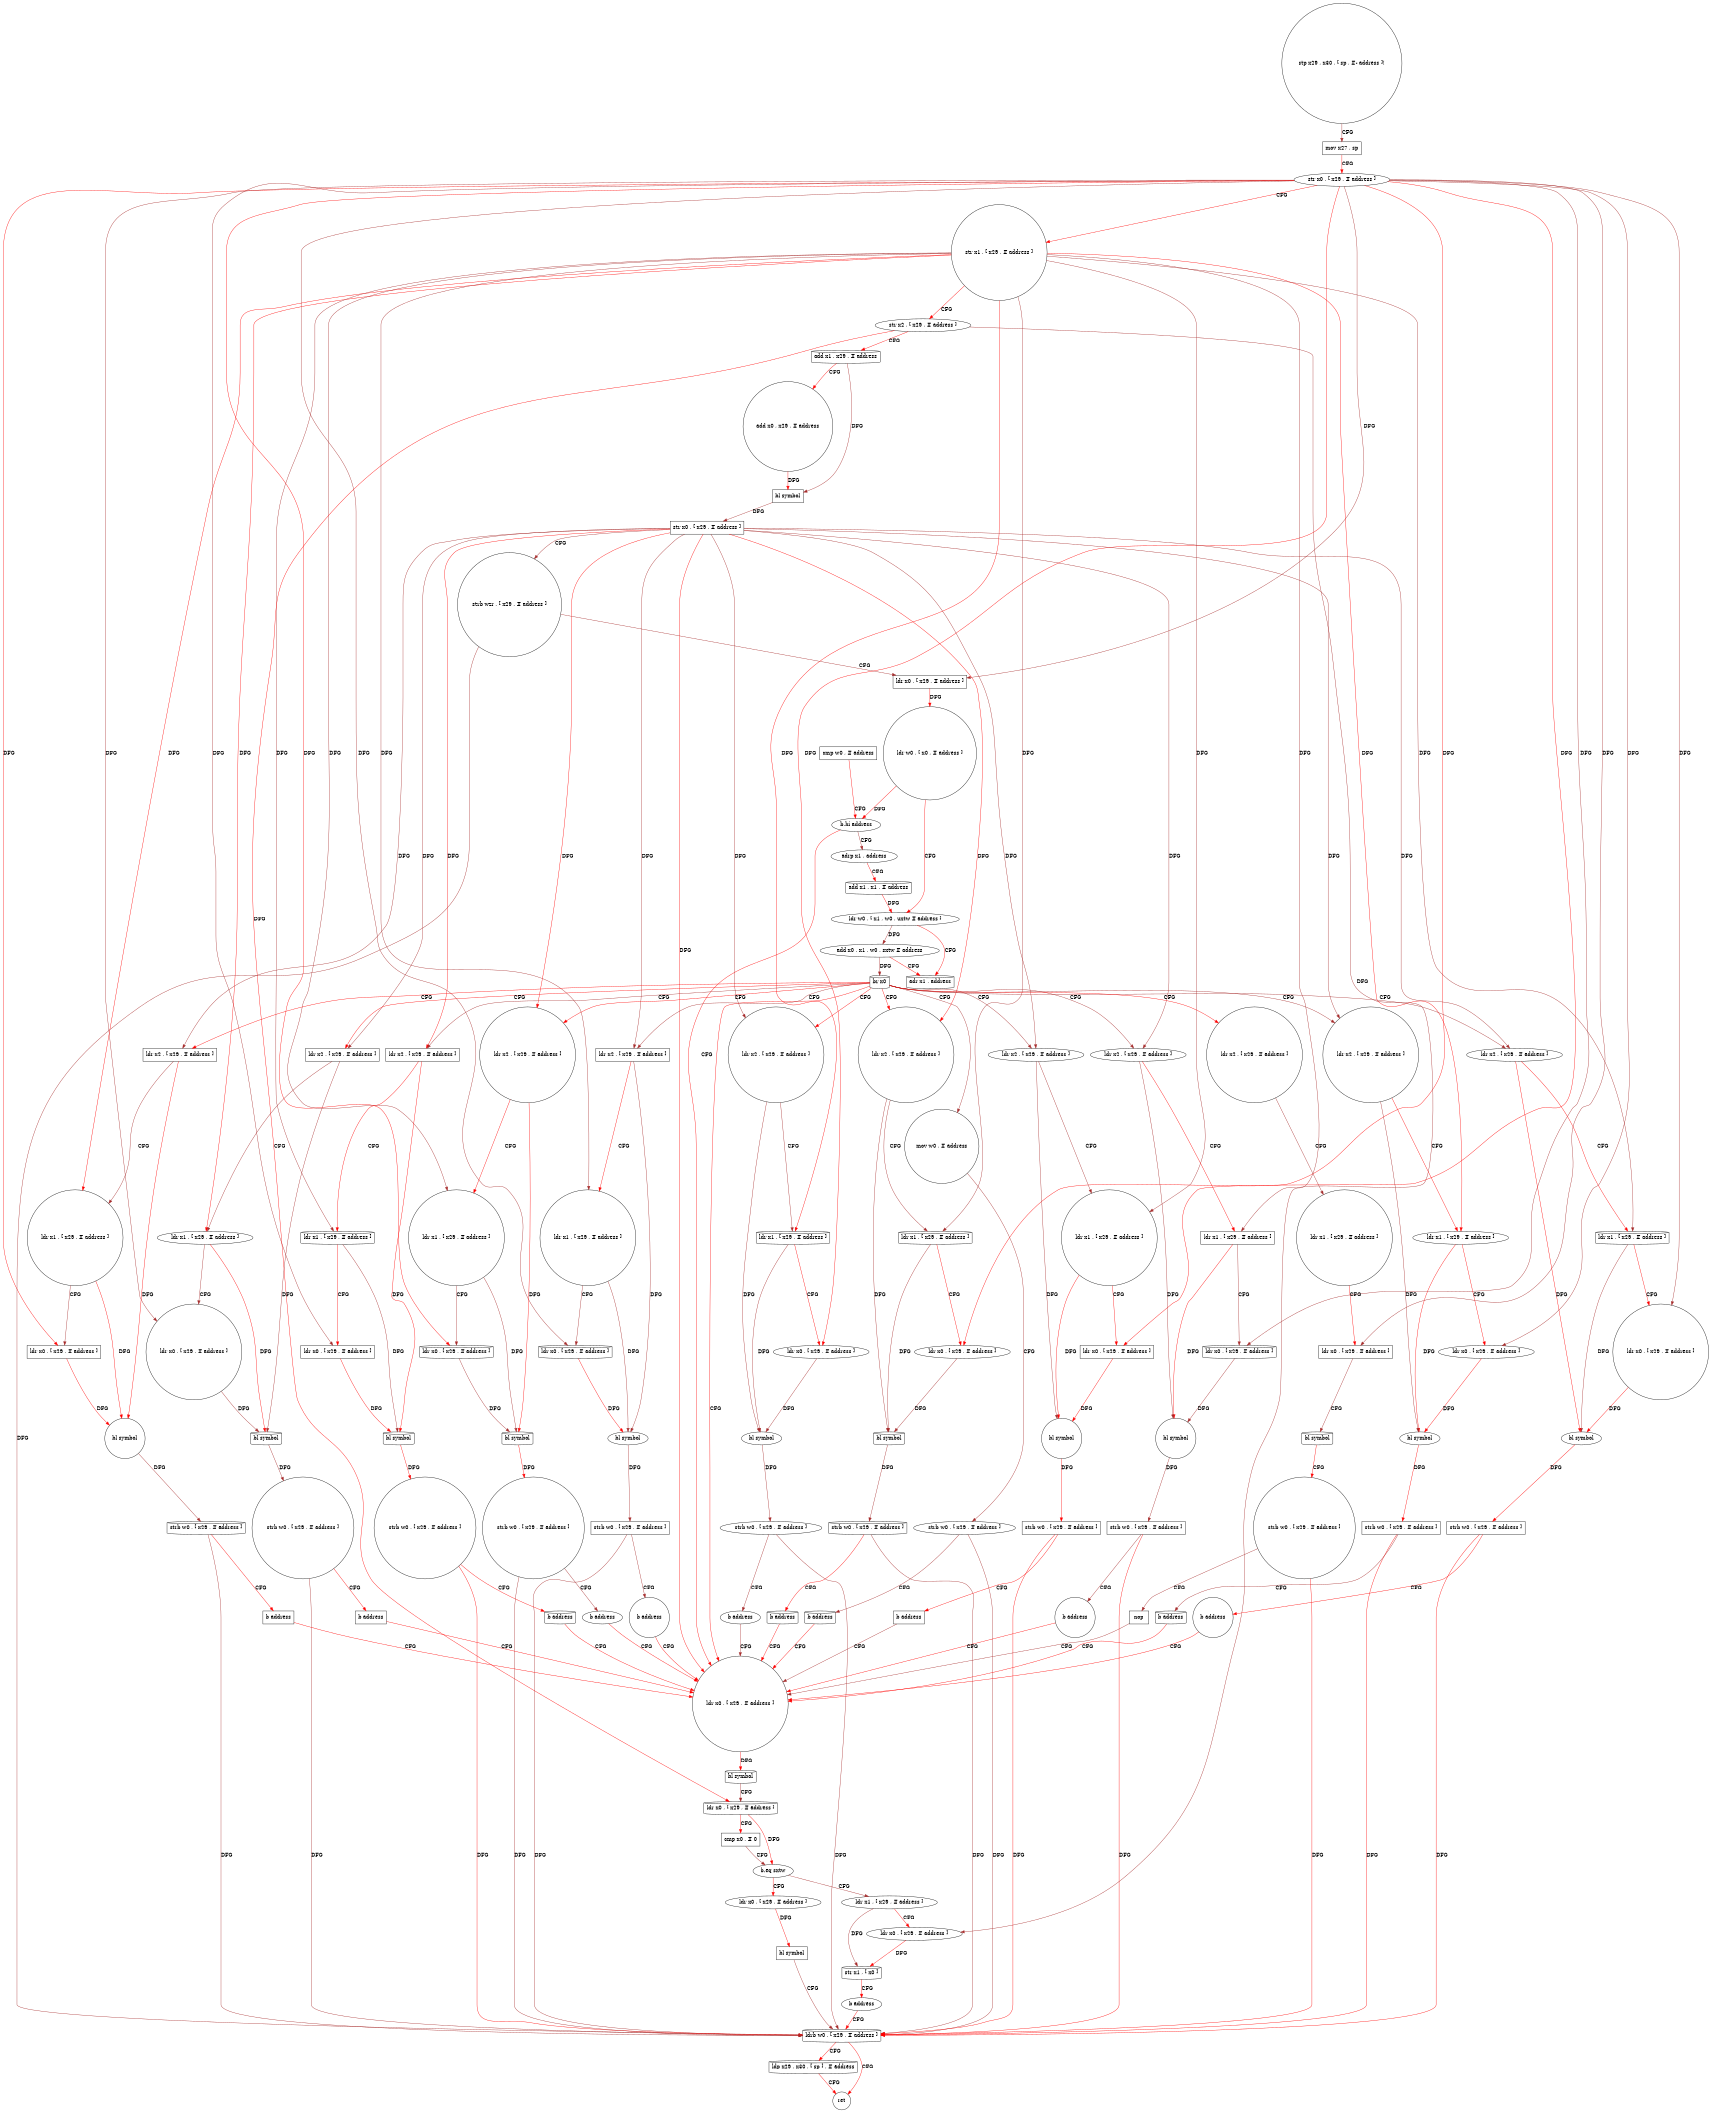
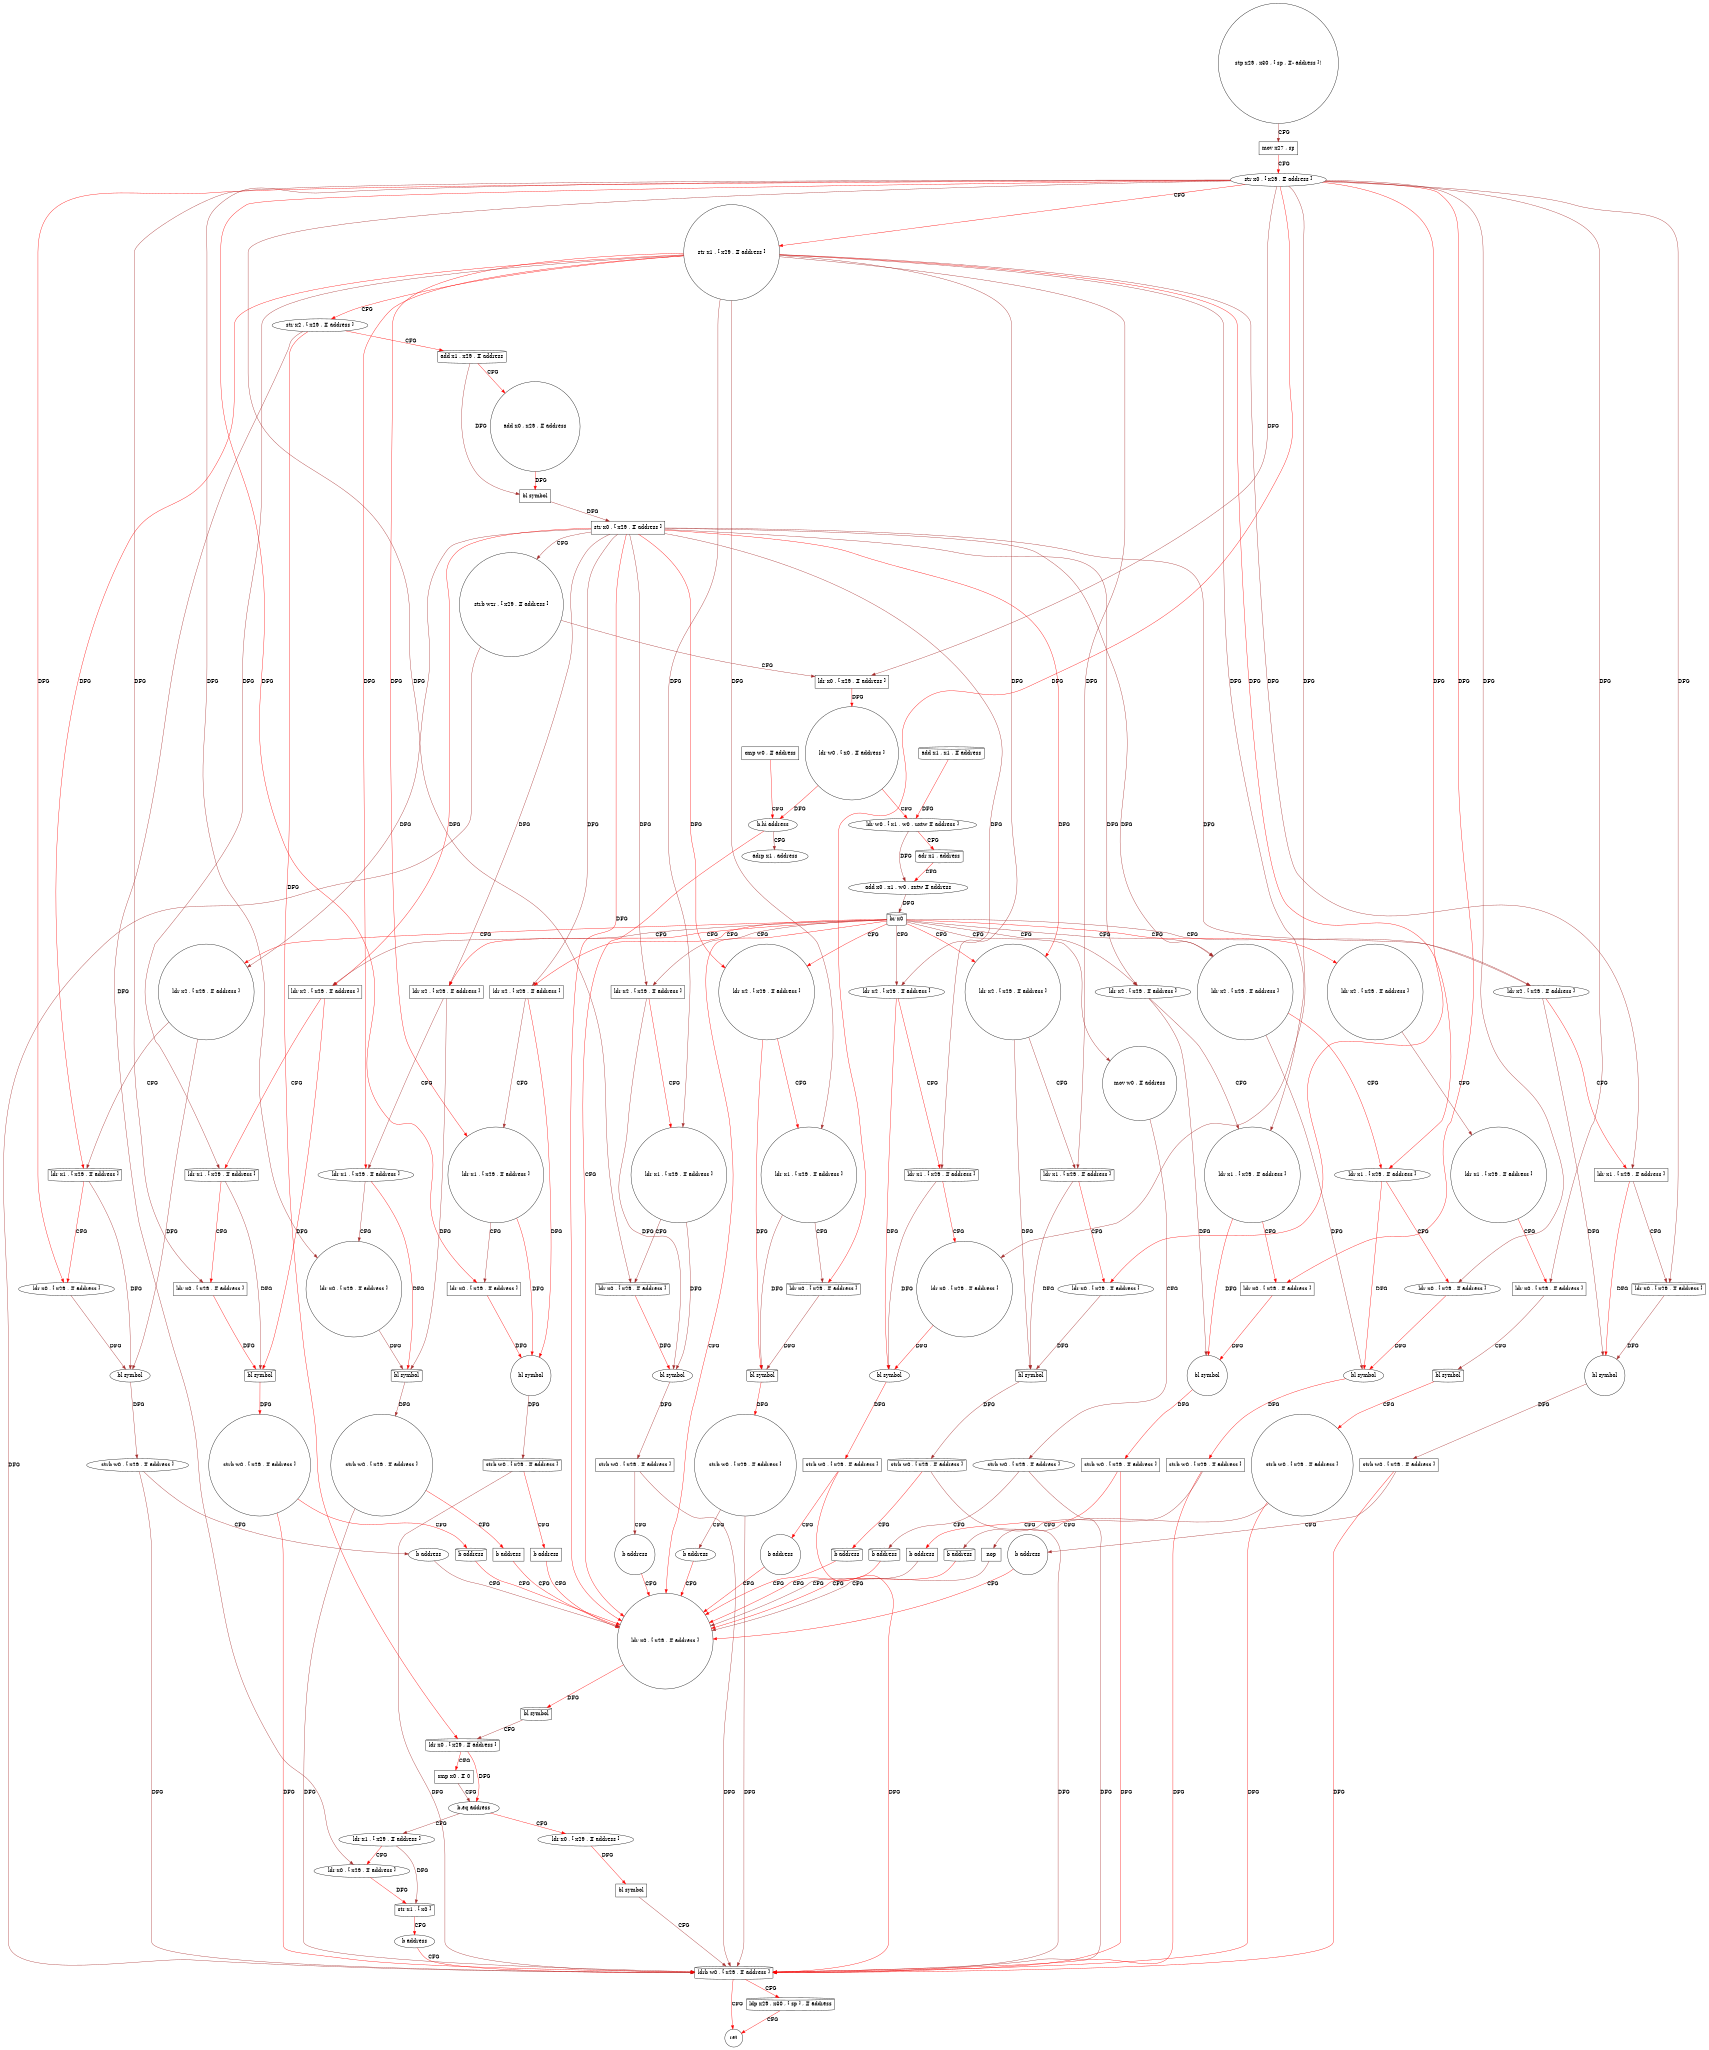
edge "adrp x1 , address" -> "add x1 , x1 , # address": removed, label "CFG"
edge "add x0 , x1 , w0 , sxtw # address" -> "adr x1 , address": reversed
node "b.eq sxtw": label "b.eq sxtw" -> "b.eq address"
